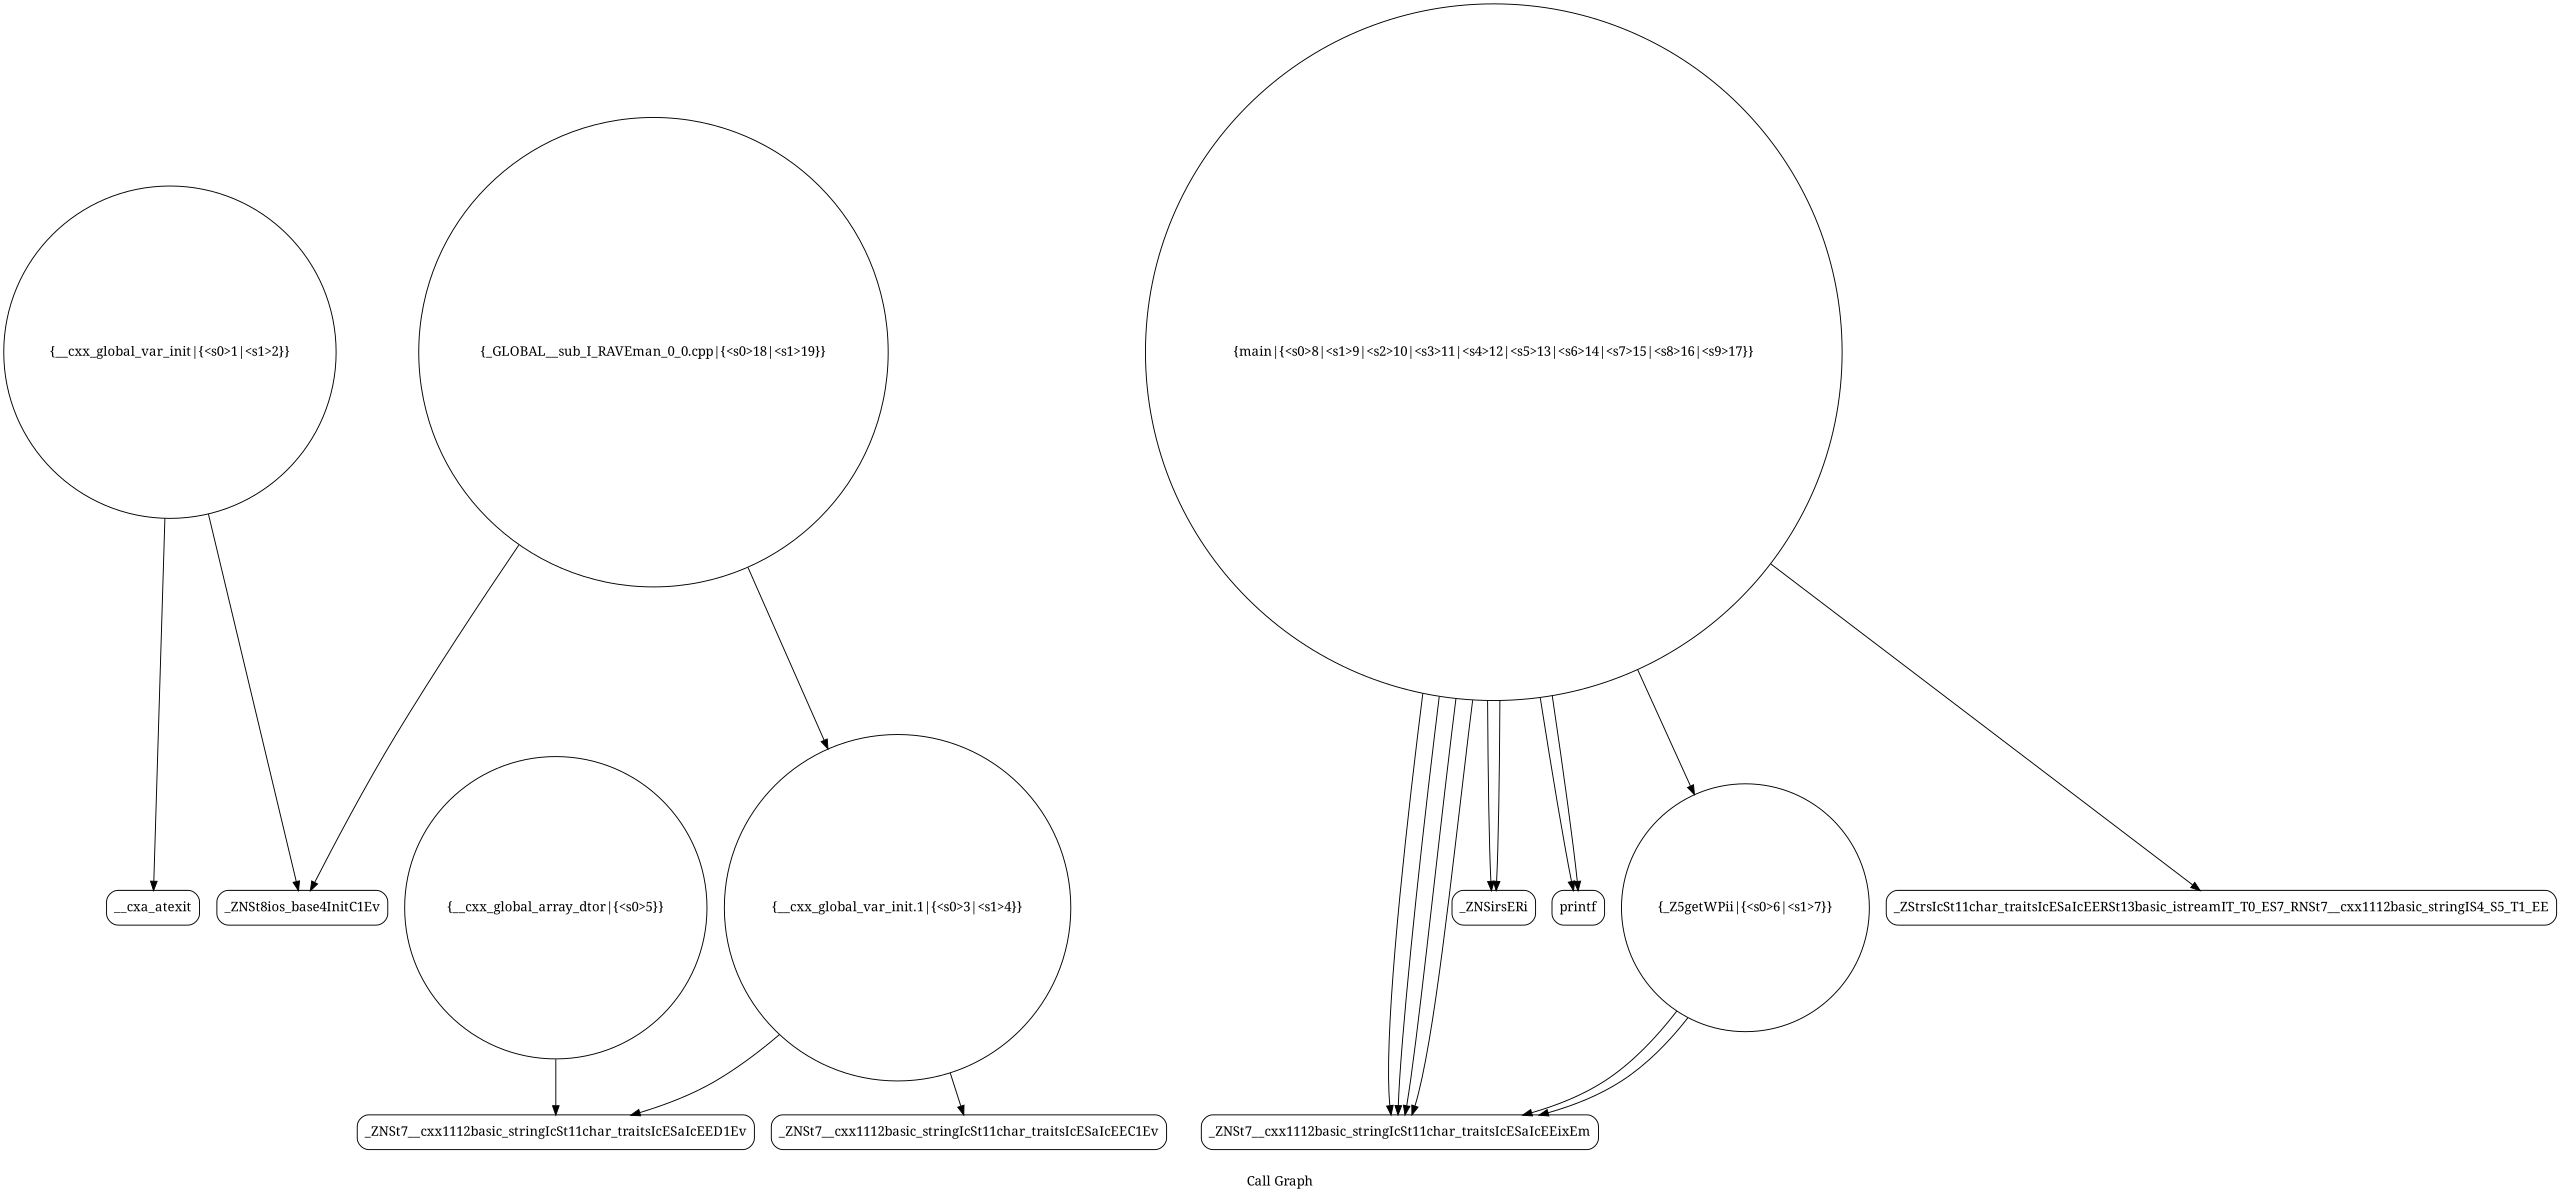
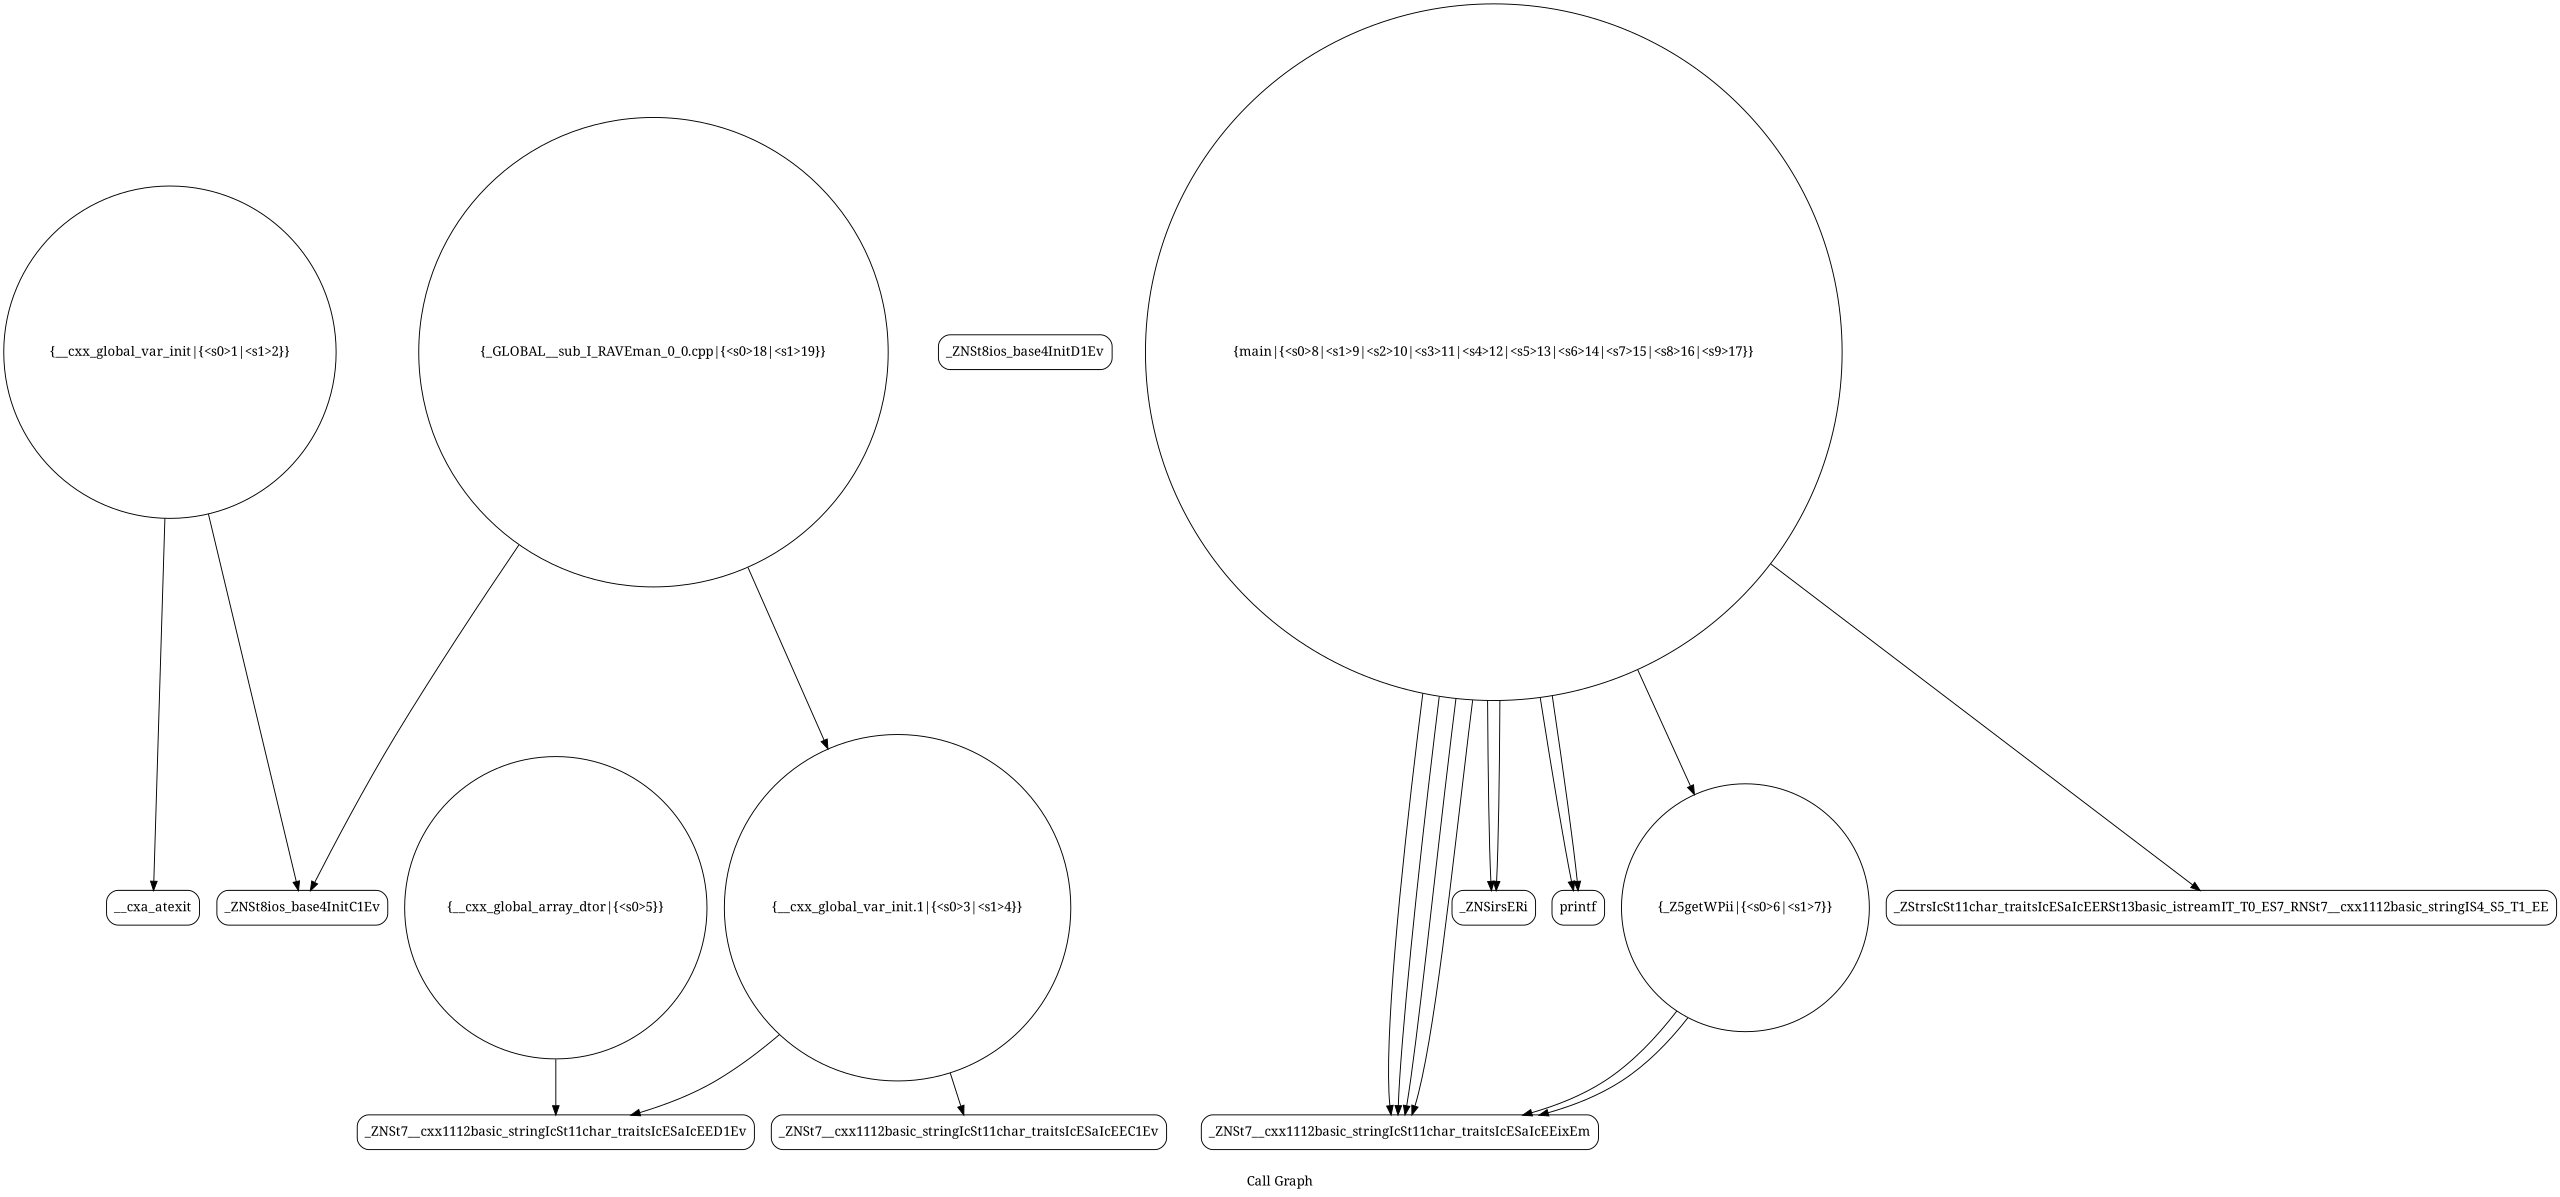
node "_ZNSt8ios_base4InitD1Ev": added
